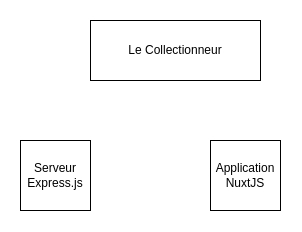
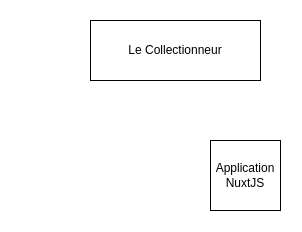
node "Serveur Express.js": removed
